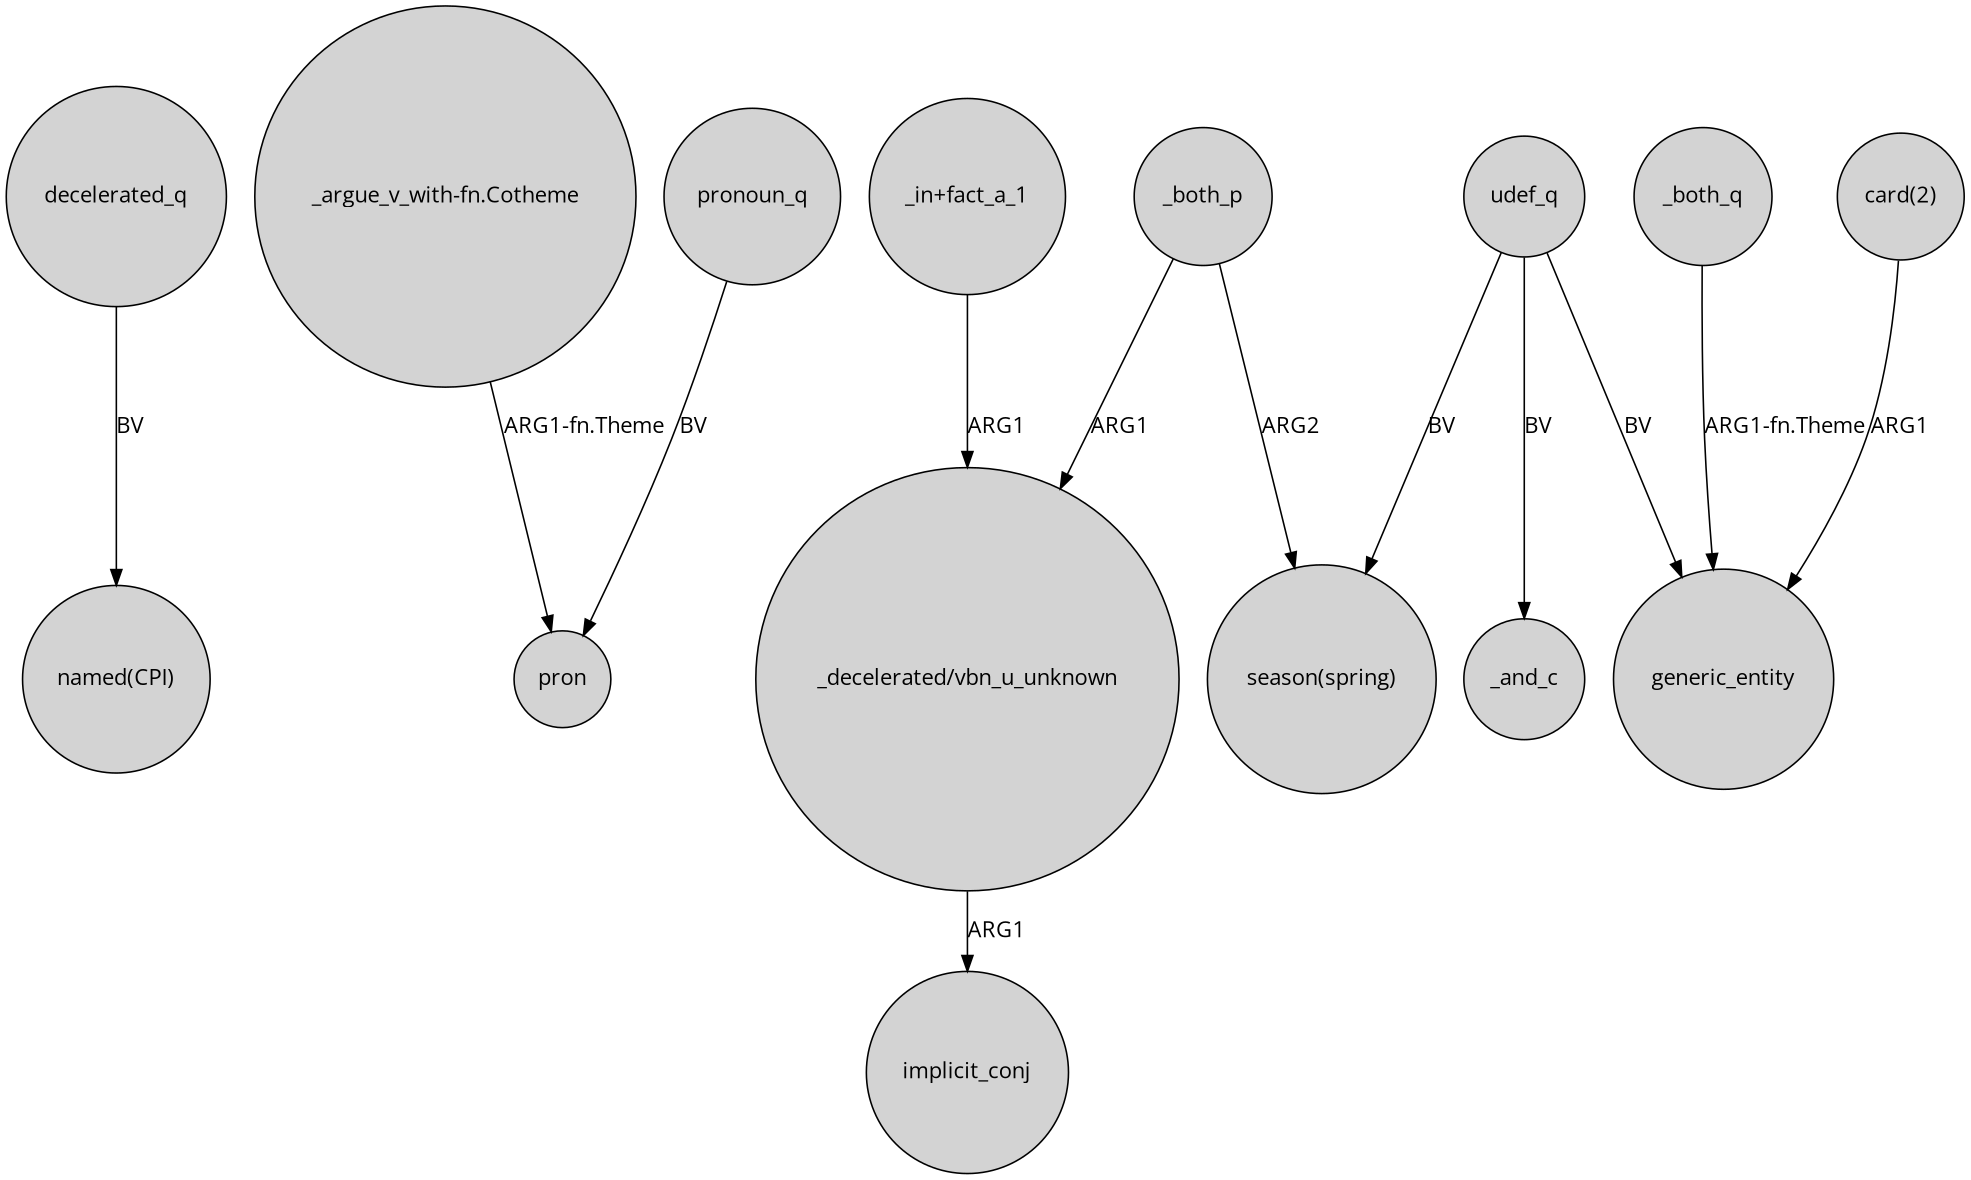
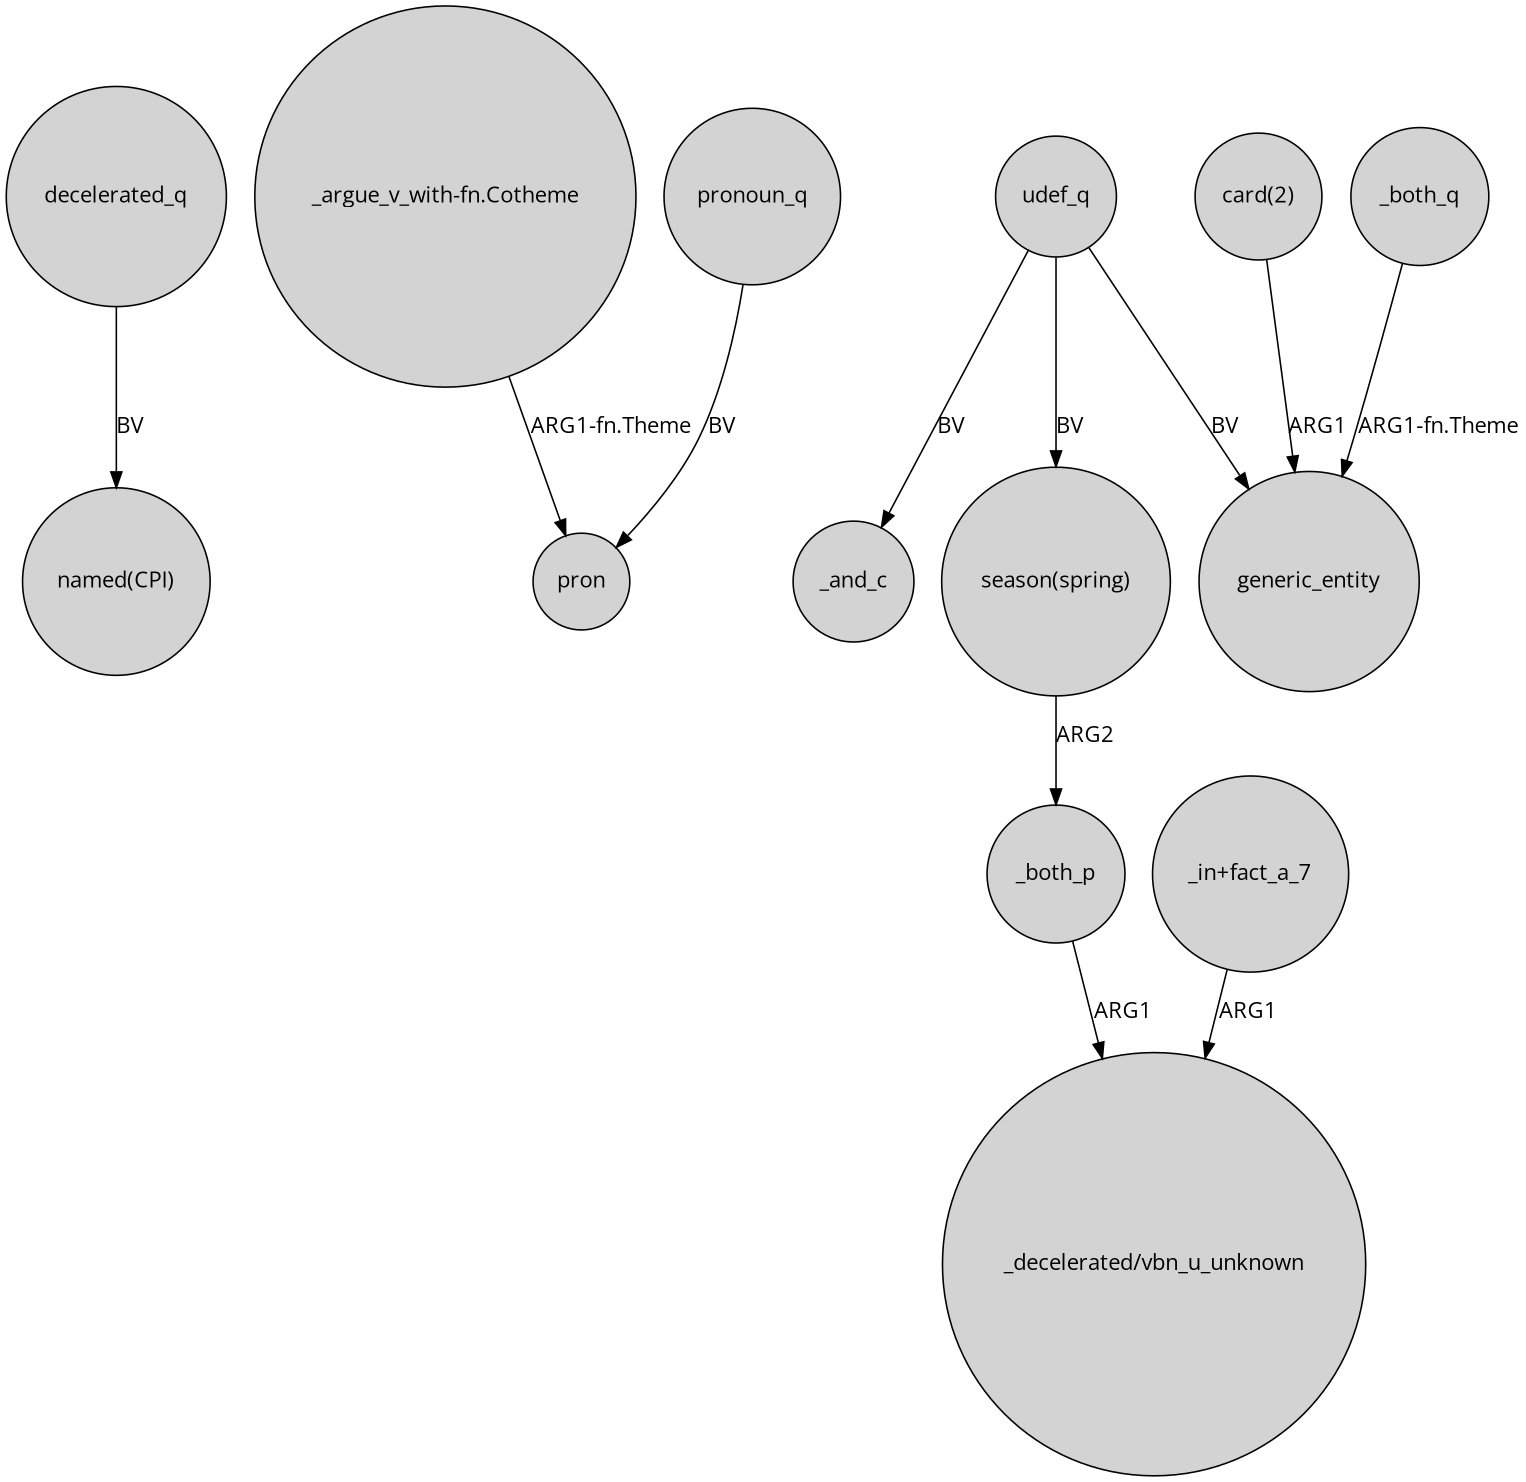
node "_in+fact_a_1": label "_in+fact_a_1" -> "_in+fact_a_7"
edge "_both_p" -> "season(spring)": reversed
node "implicit_conj": removed
